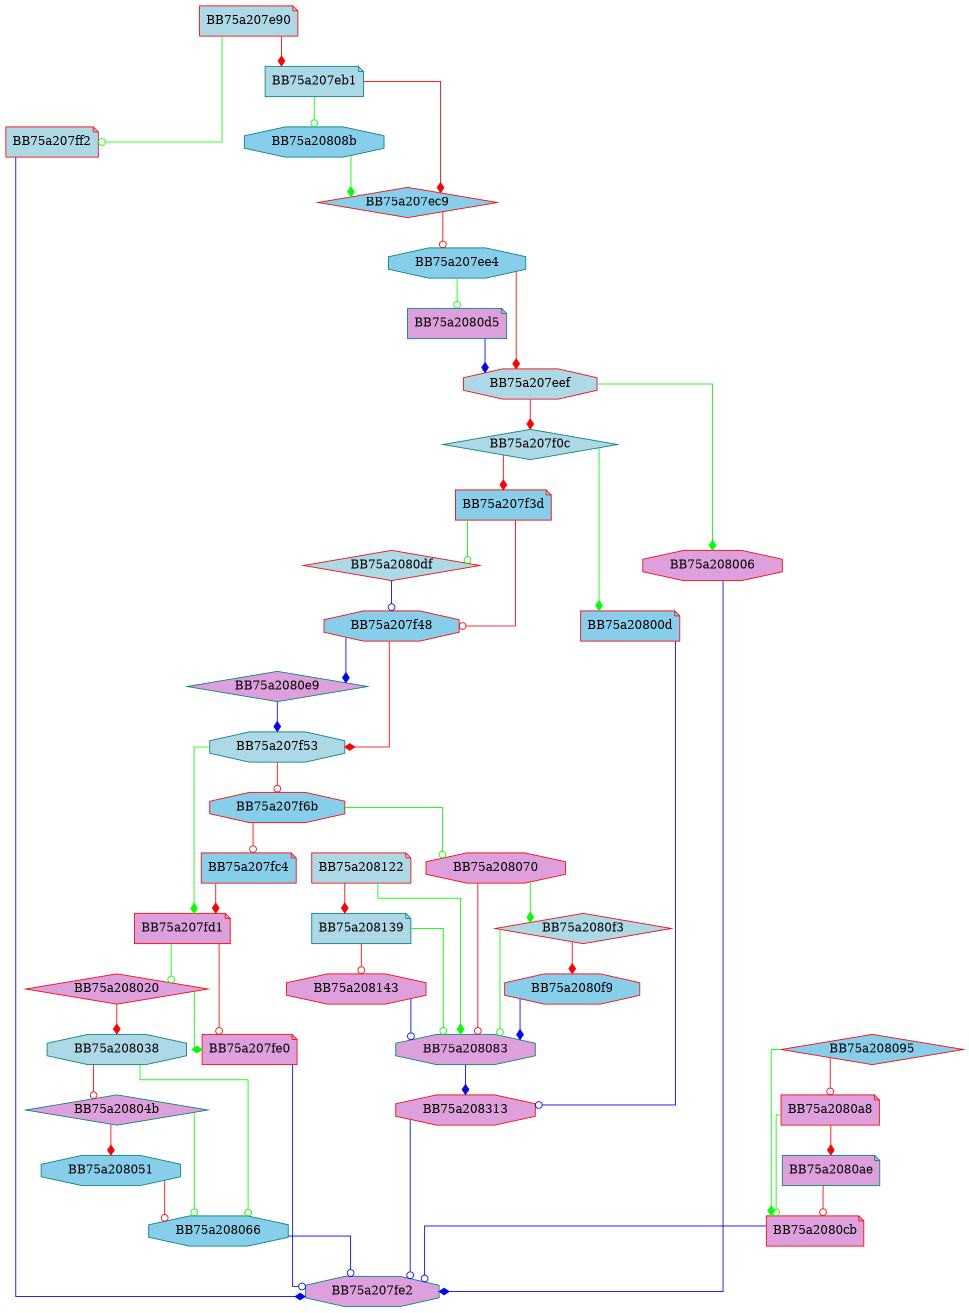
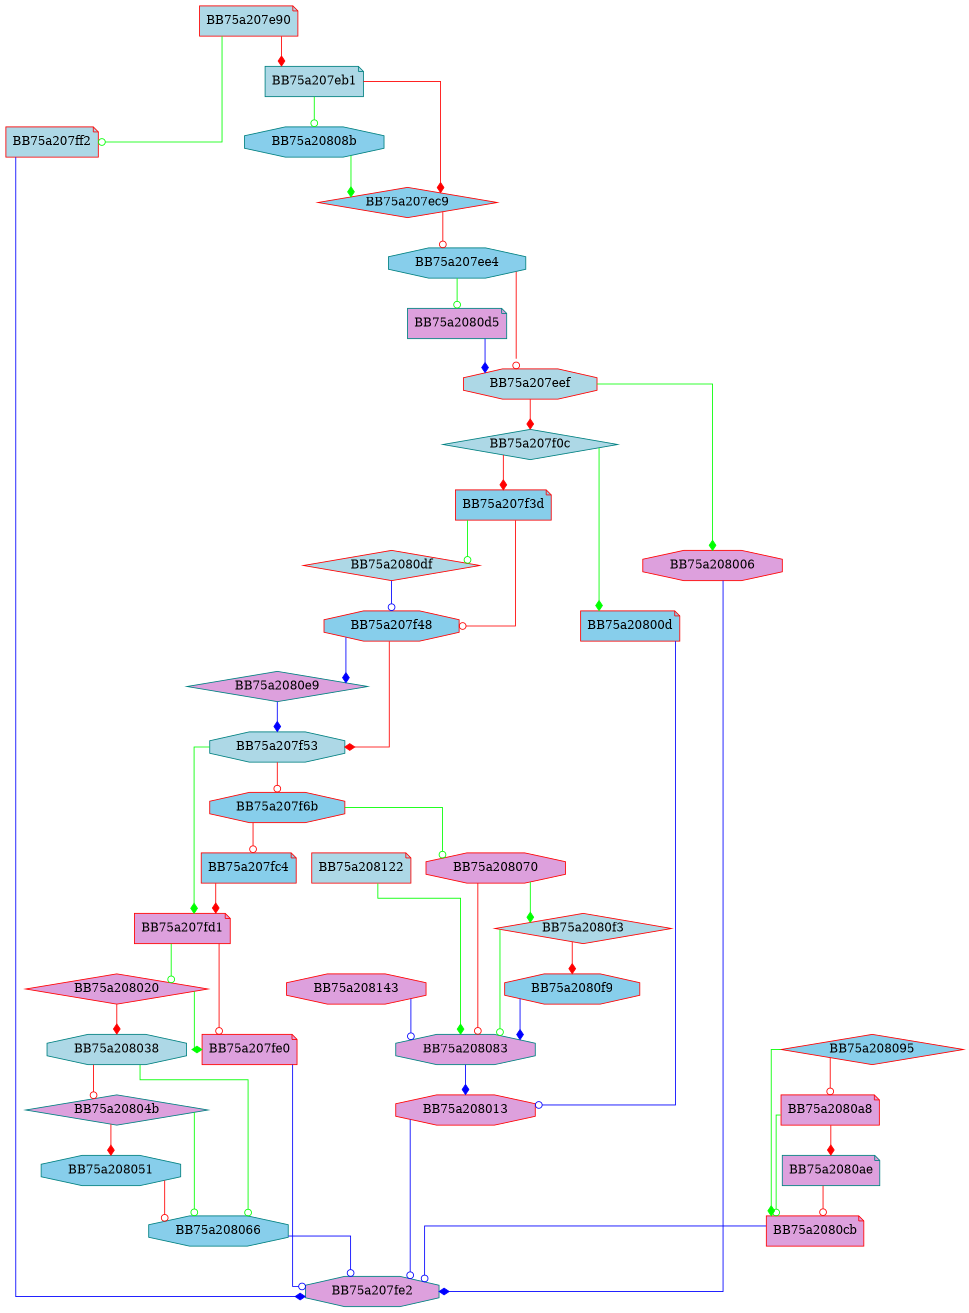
edge "BB75a207ee4" -> "BB75a207eef": arrowhead diamond -> odot
node "BB75a208139": removed
node "BB75a208313": label "BB75a208313" -> "BB75a208013"
